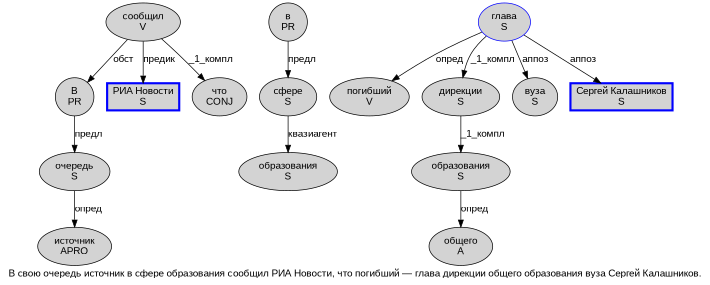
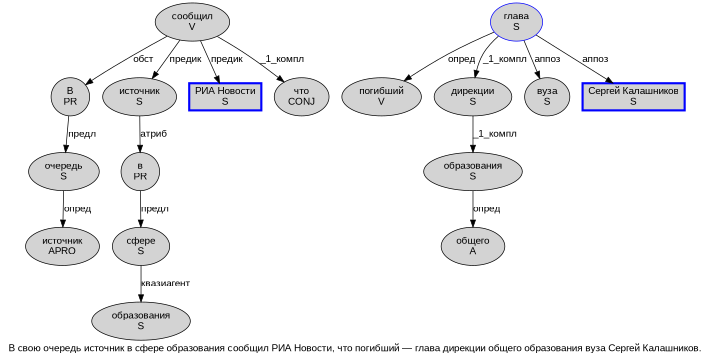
node "источник S": added
